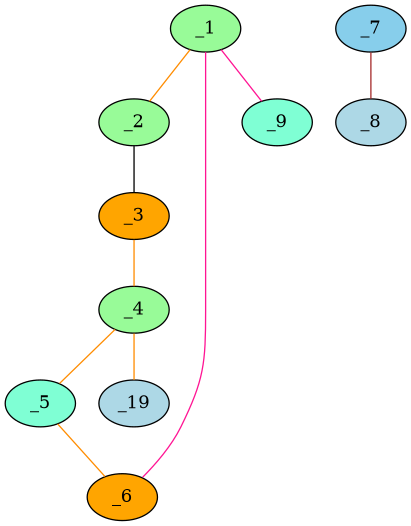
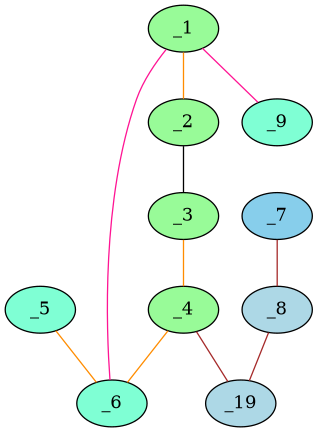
node "_3": fillcolor orange -> palegreen
edge "_4" -- "_5": now "_4" -- "_6"
edge "_4" -- "_19": color darkorange -> brown
edge "_8" -- "_19": added
node "_6": fillcolor orange -> aquamarine
